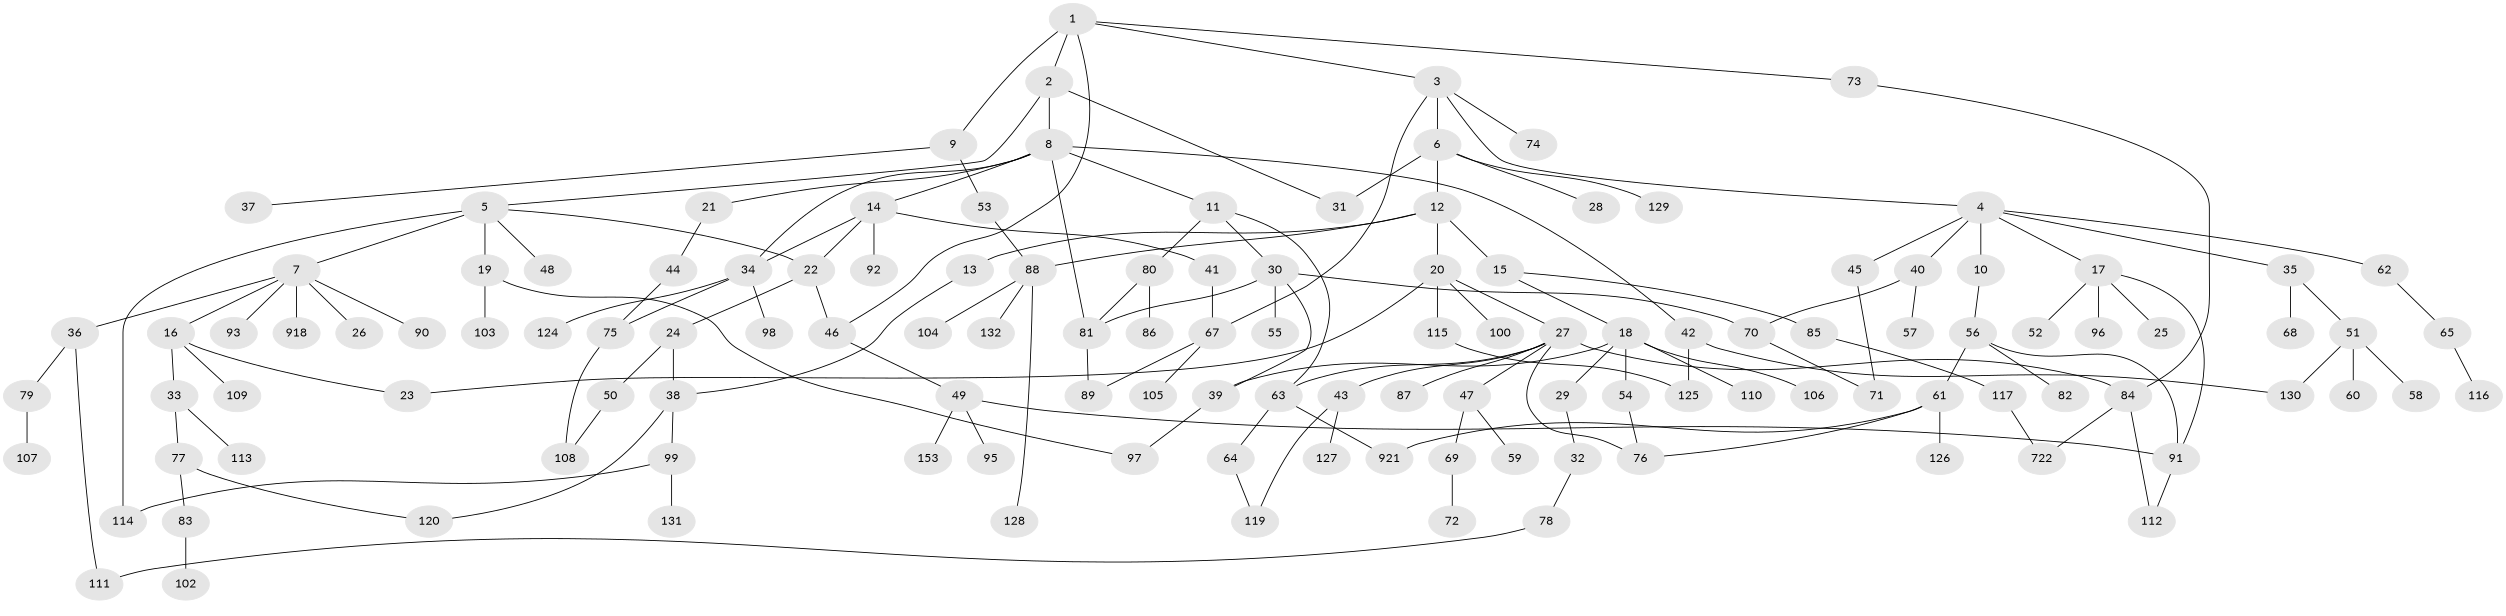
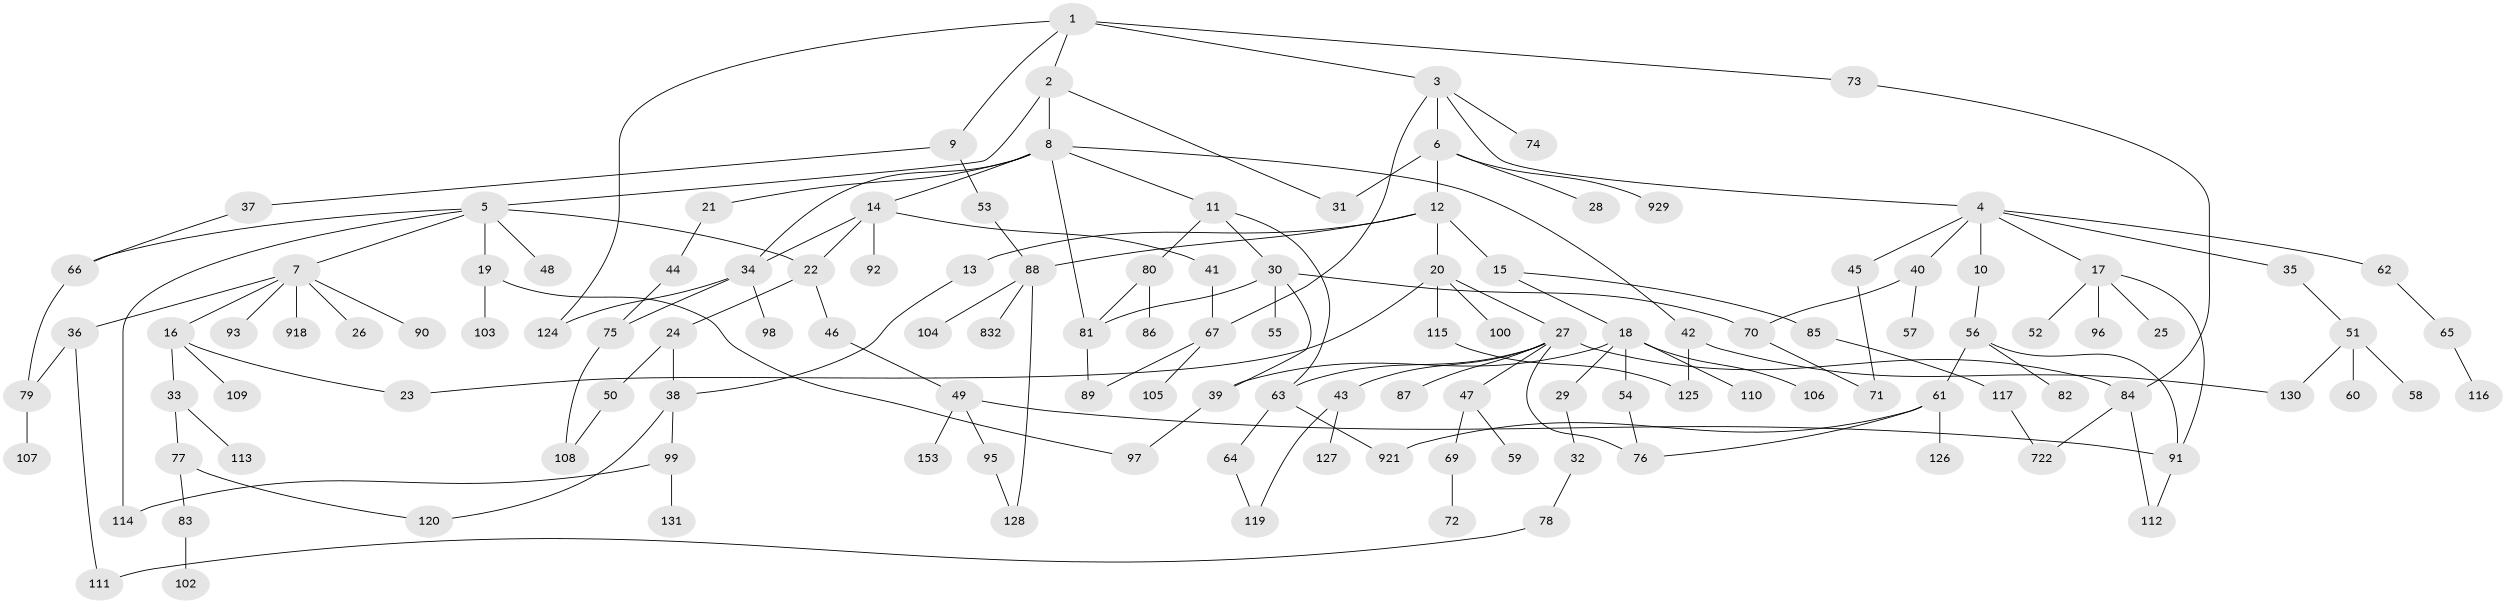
node "129": label "129" -> "929"
edge "1" -- "46": now "1" -- "124"
node "66": added
node "132": label "132" -> "832"
node "68": removed
edge "95" -- "128": added
